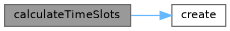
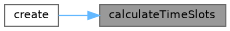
edge "calculateTimeSlots" -> "create": reversed
